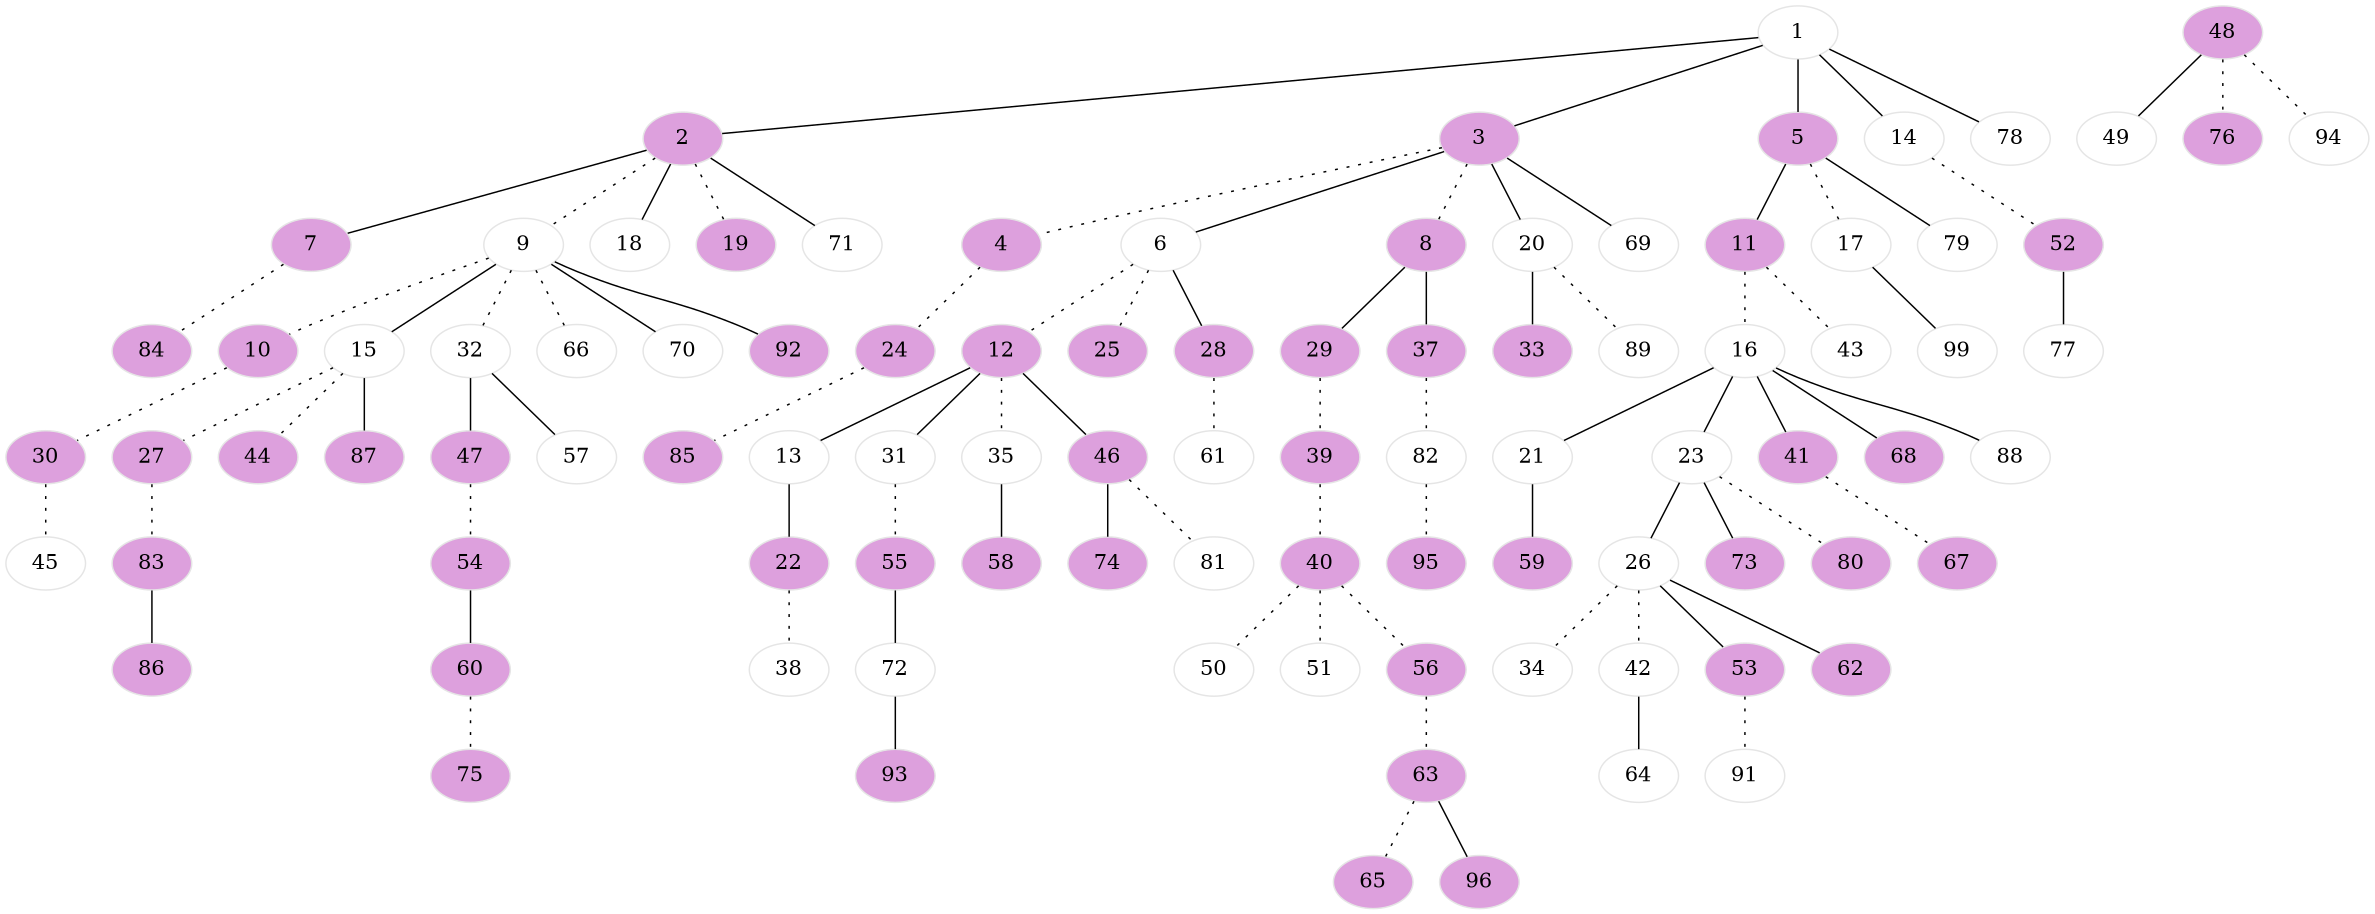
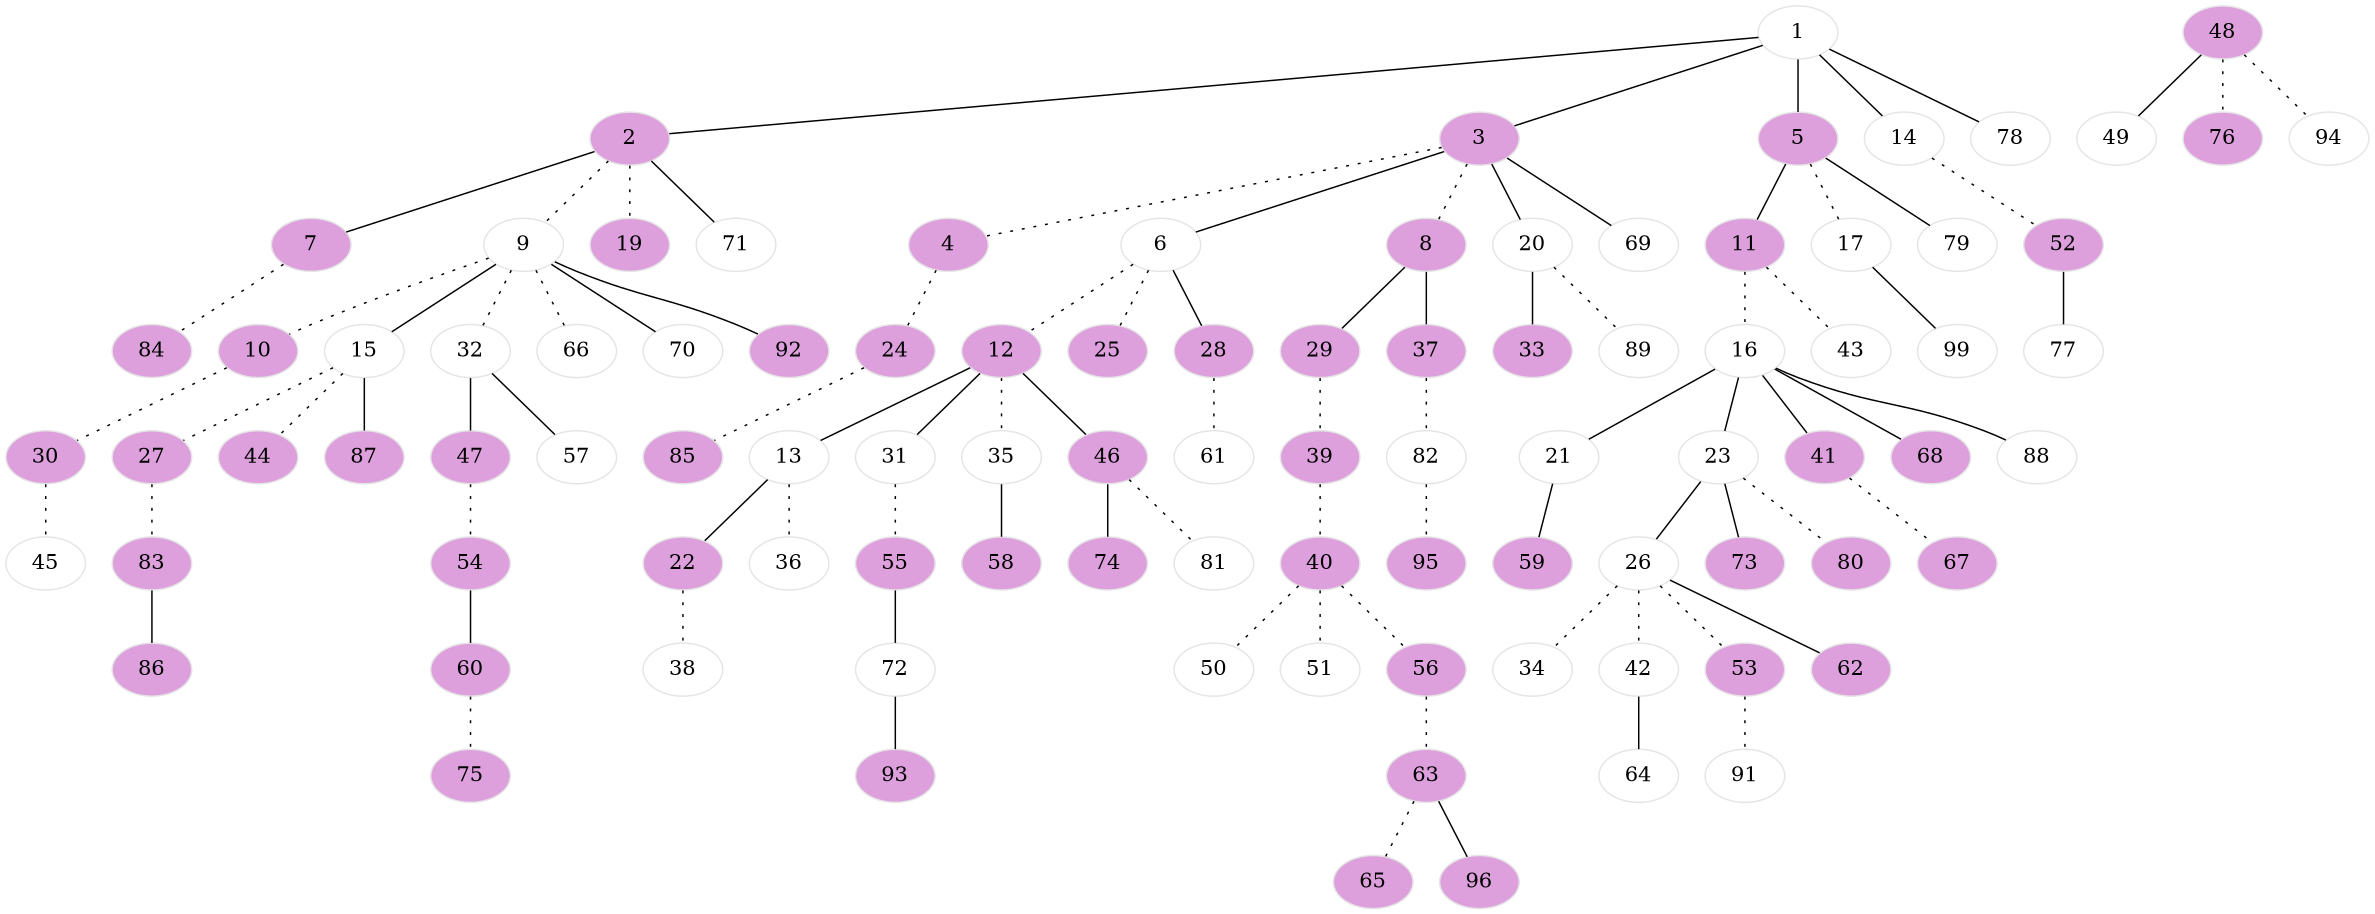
node "18": removed
node "36": added
edge "26" -- "53": style solid -> dotted
